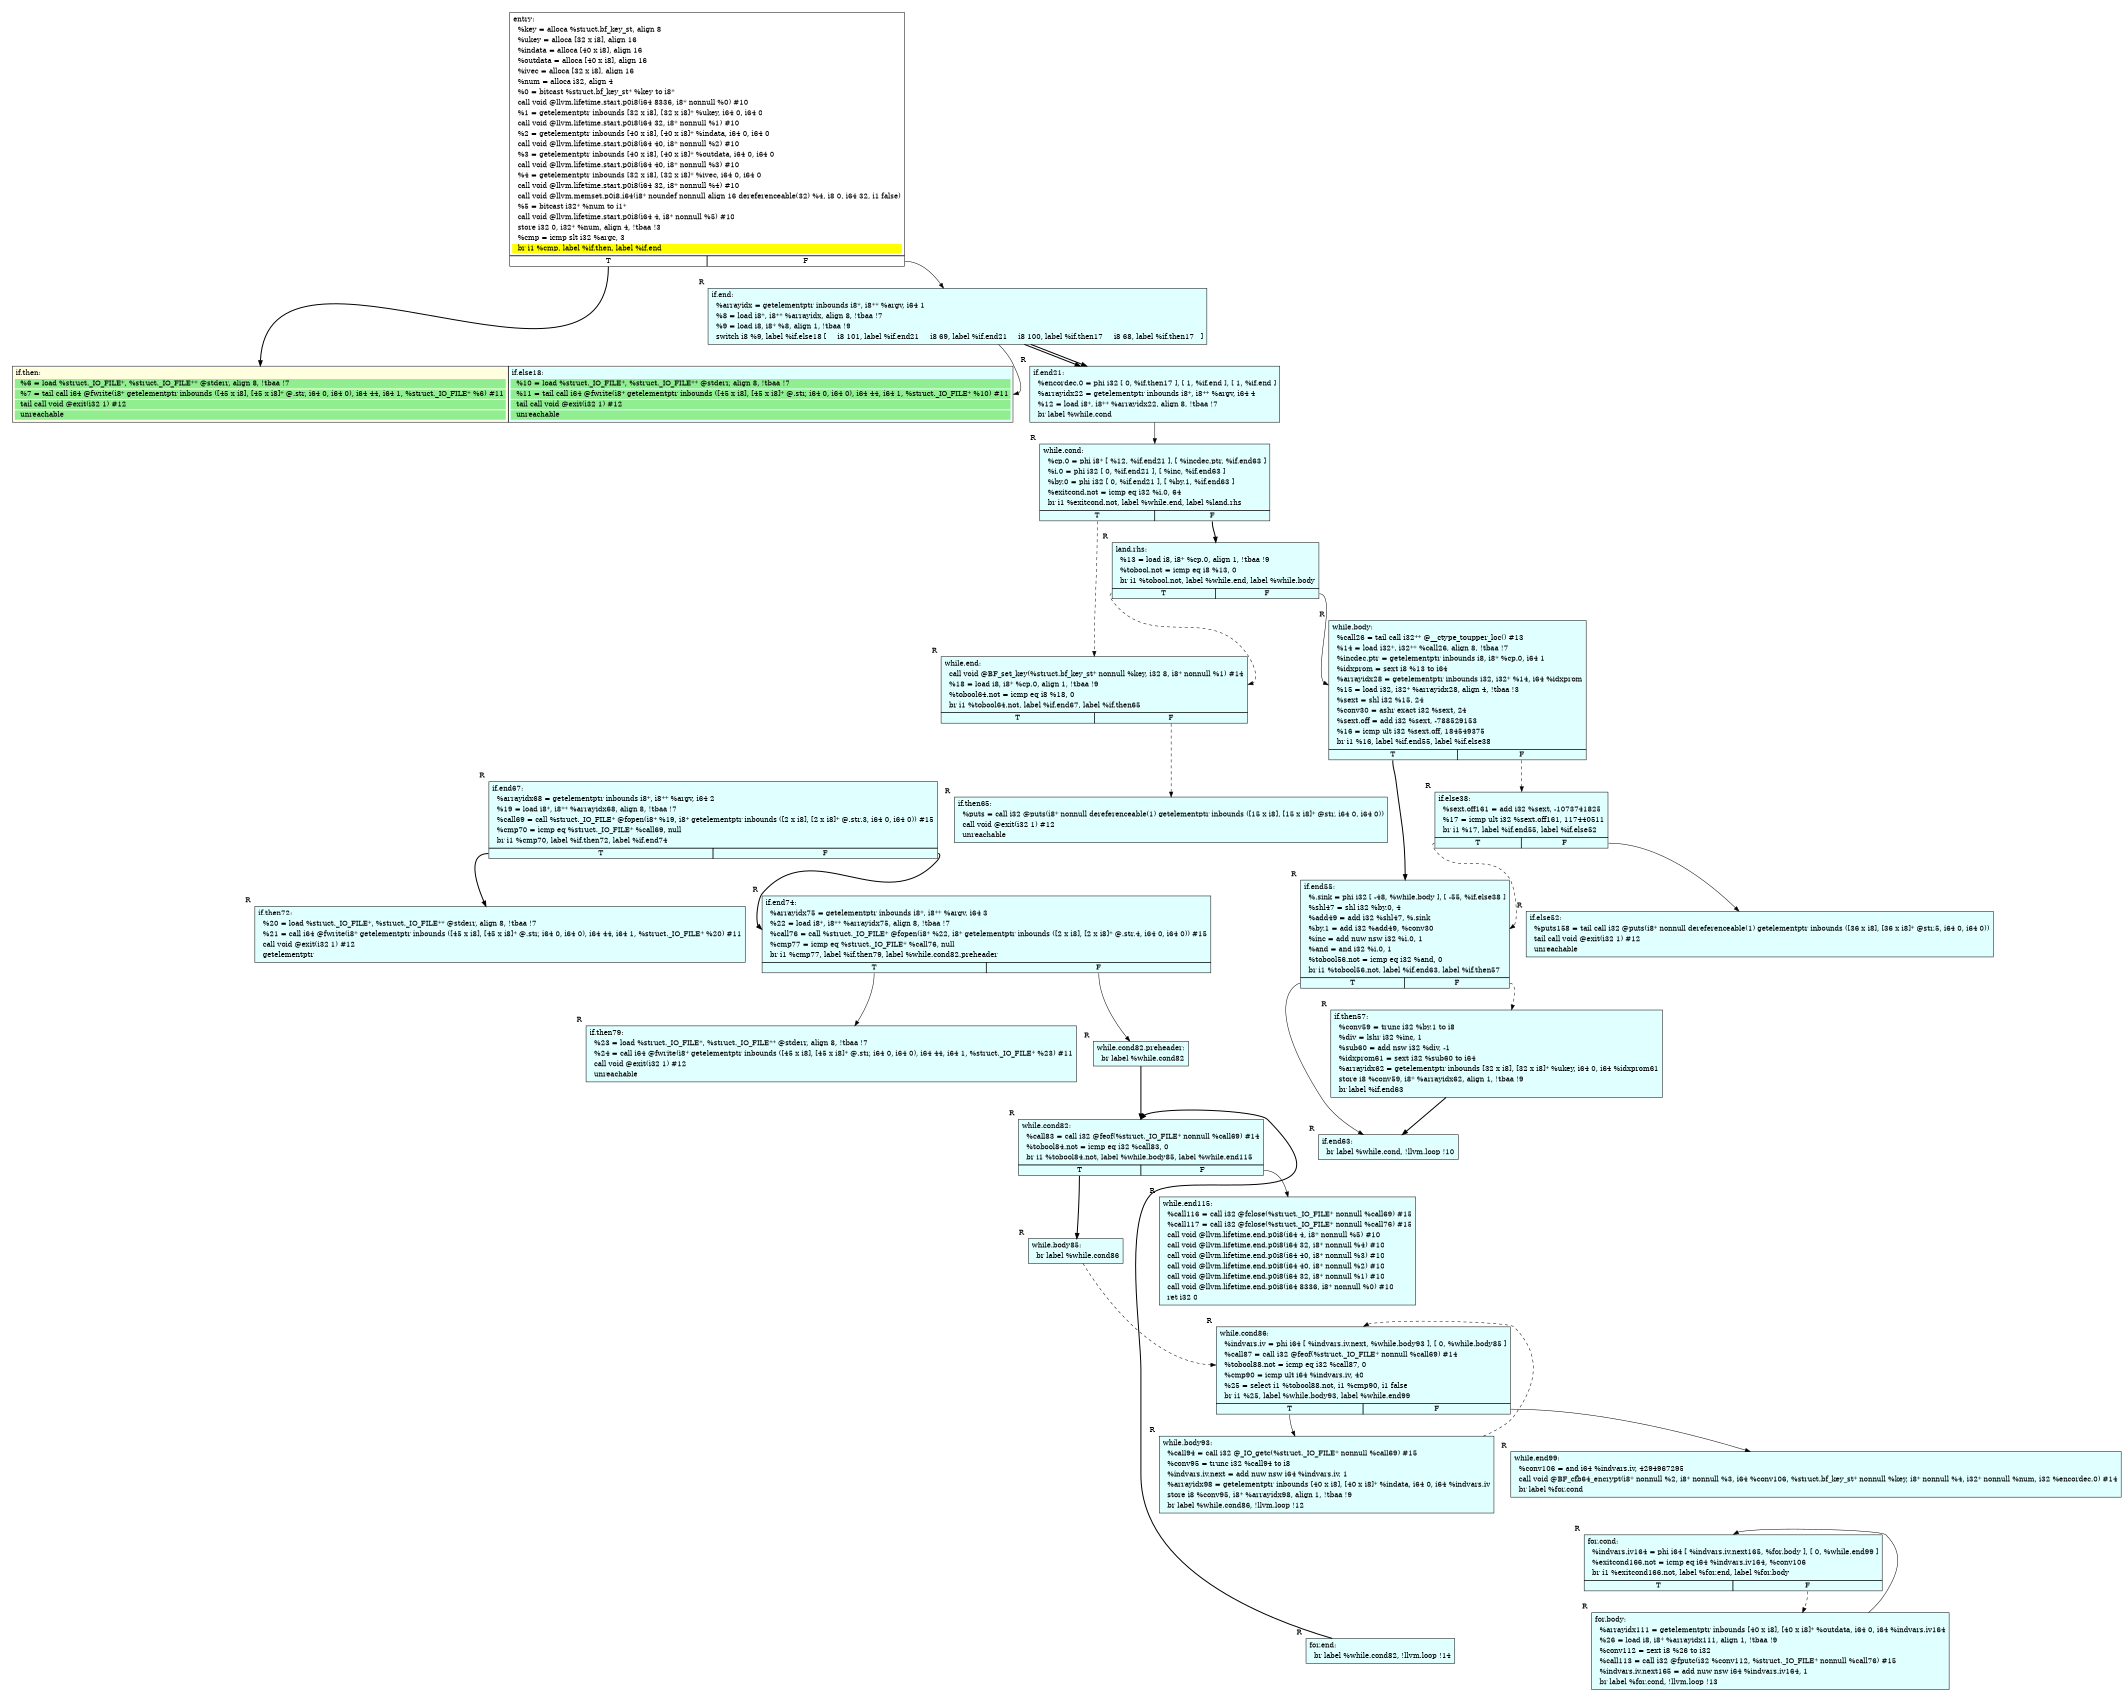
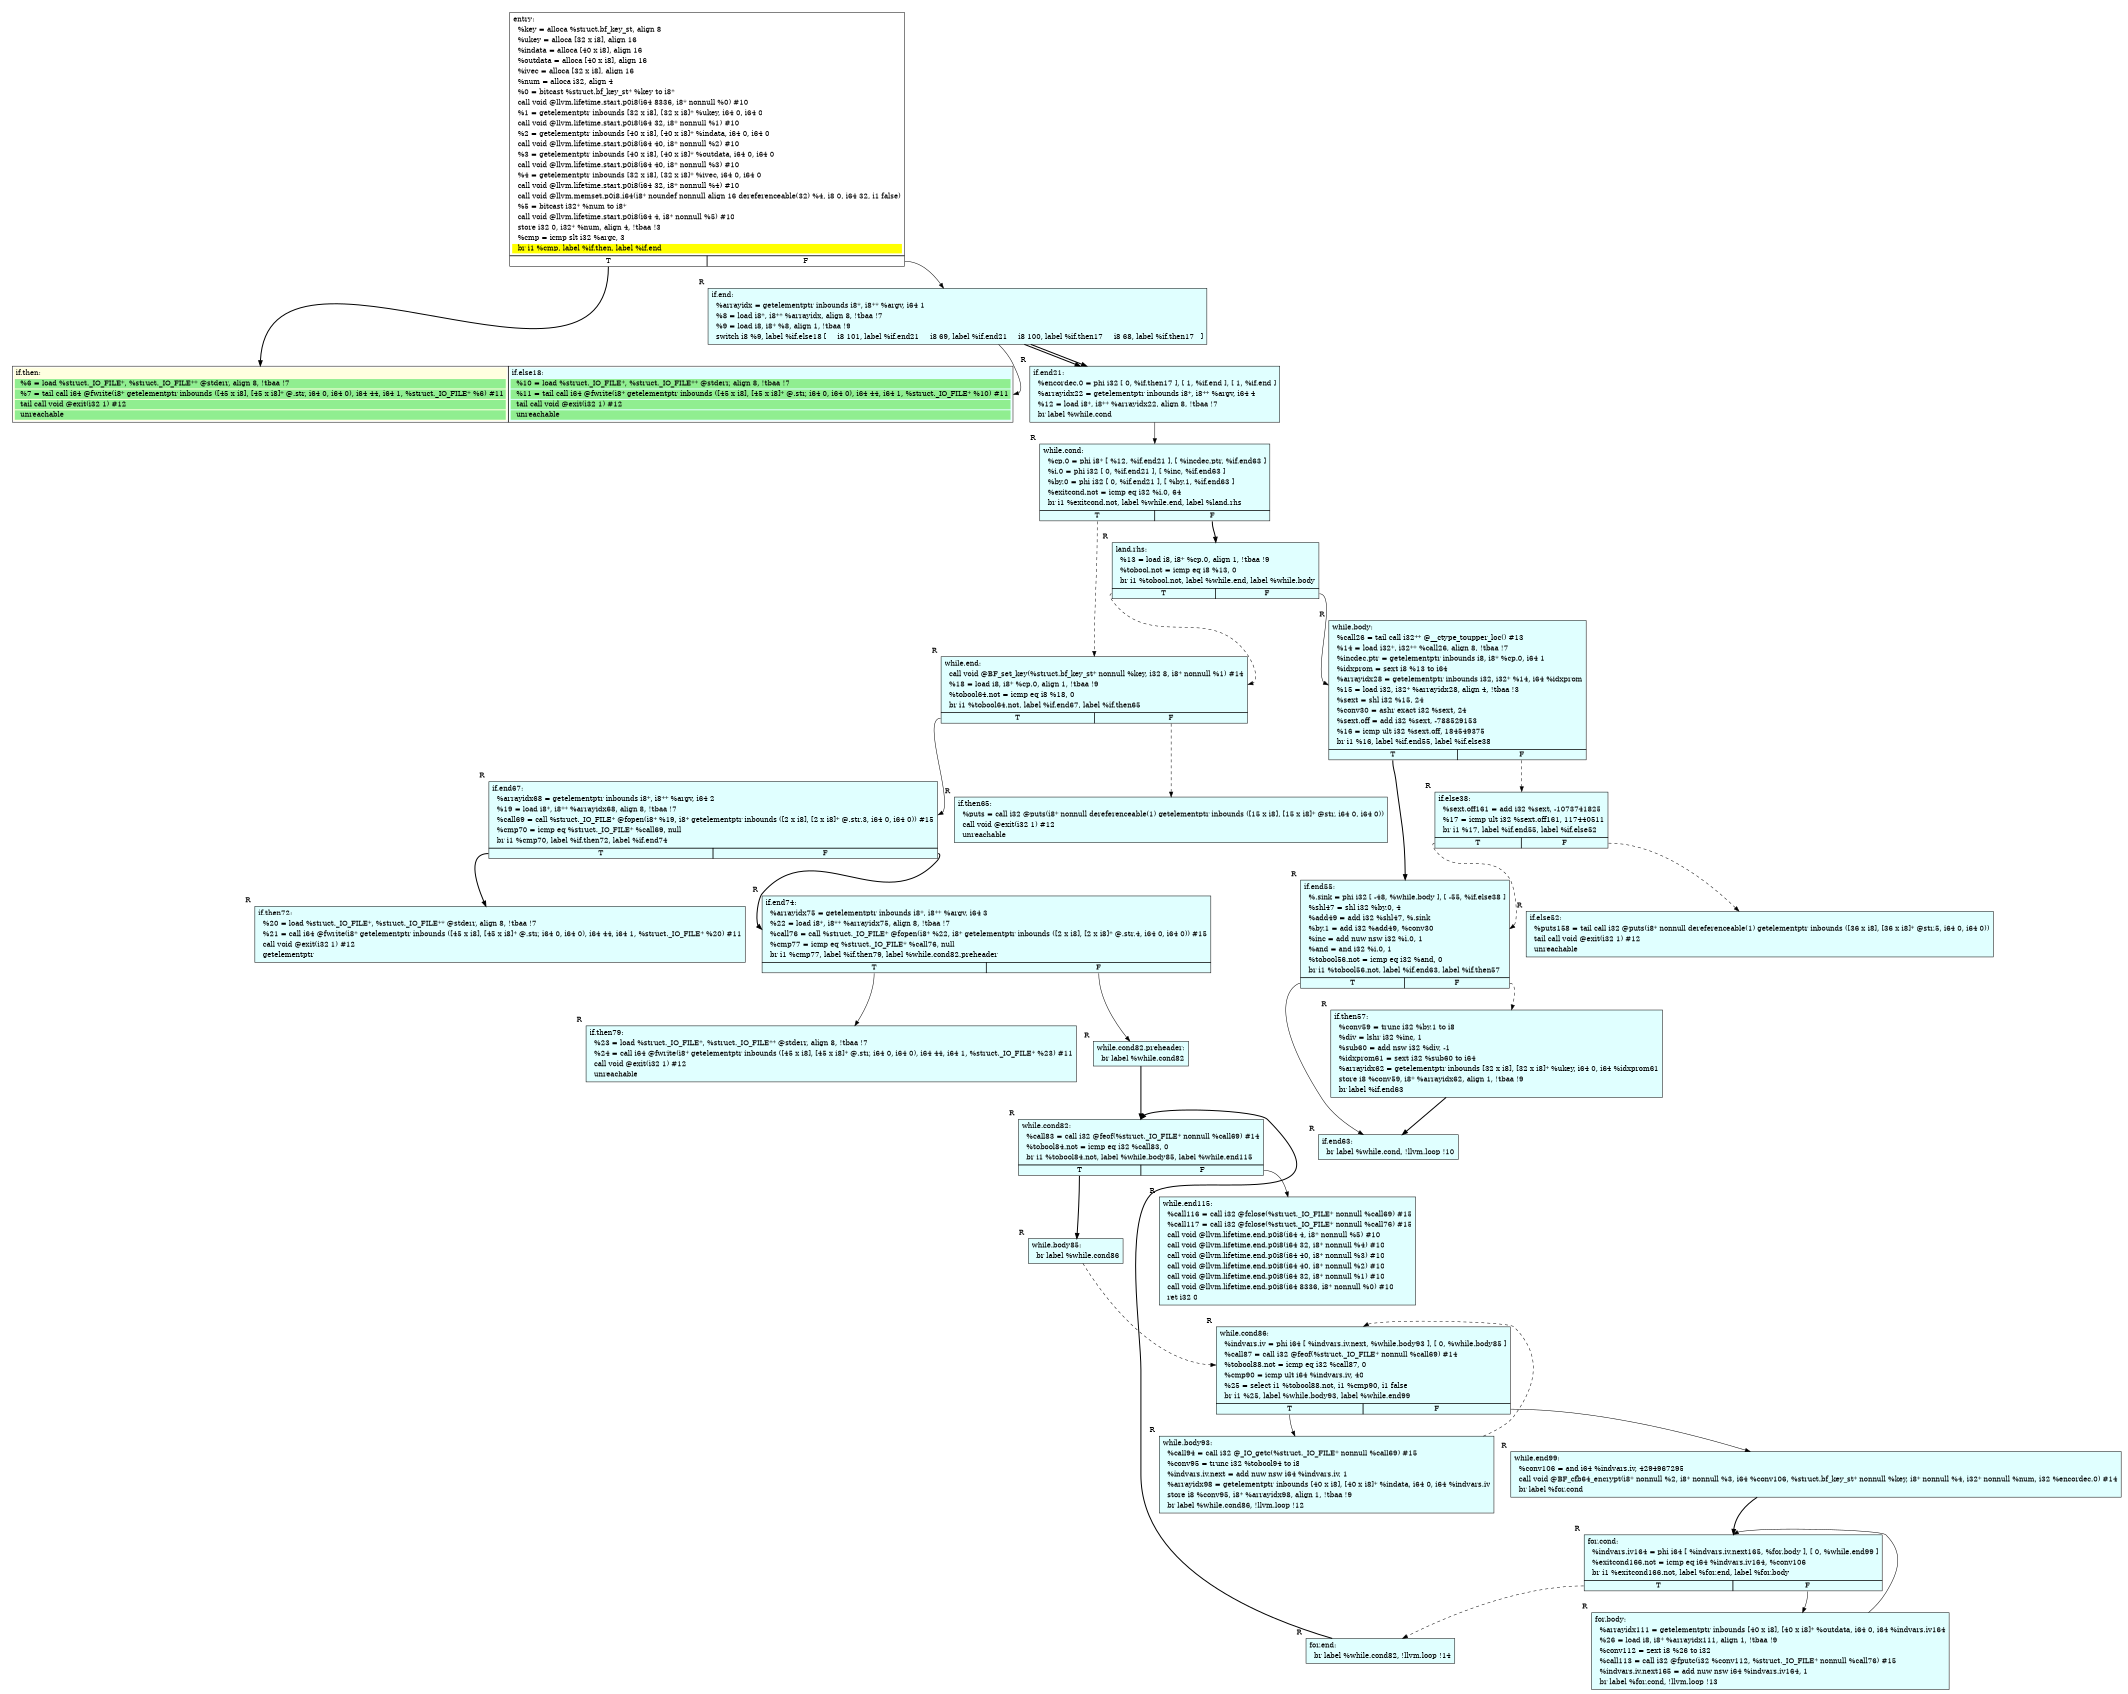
node "entry:": text "%5 = bitcast i32* %num to i1*" -> "%5 = bitcast i32* %num to i8*"
edge "while.end:" -> "if.end67:": added
edge "if.else38:" -> "if.else52:": style solid -> dashed
node "while.body93:": text "%conv95 = trunc i32 %call94 to i8" -> "%conv95 = trunc i32 %tobool94 to i8"
edge "while.end99:" -> "for.cond:": added
edge "for.cond:" -> "for.body:": style dashed -> solid
edge "for.cond:" -> "for.end:": added
